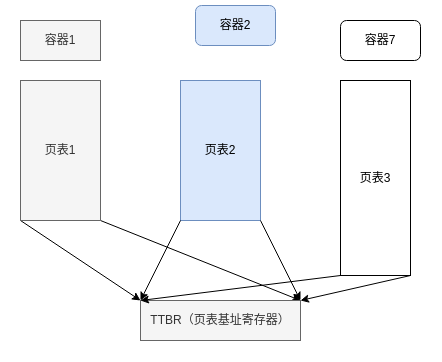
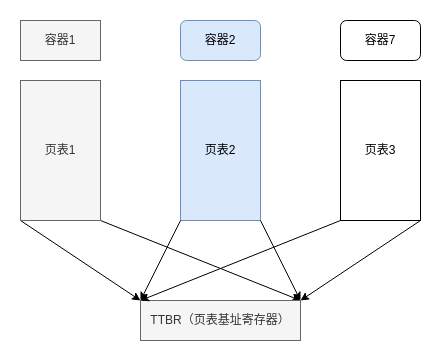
node "容器2": moved (236, 26) -> (221, 41)
node "页表3": size 70x195 -> 80x140
